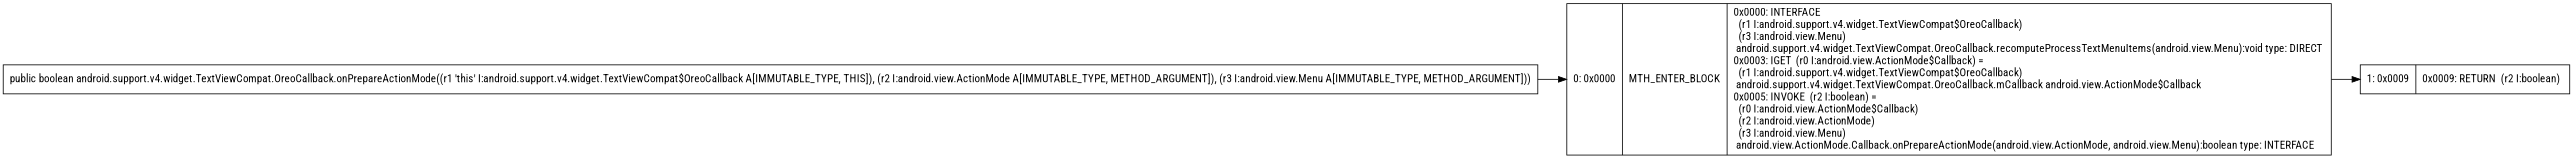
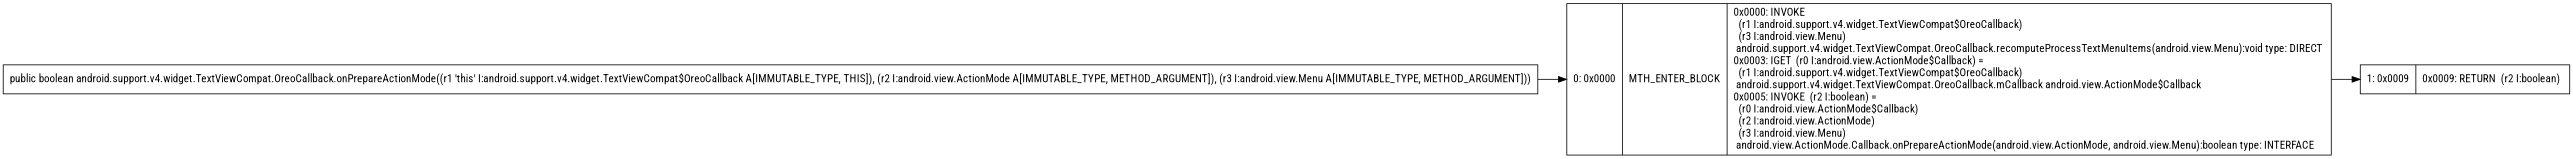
node "0: 0x0000": text "0x0000: INTERFACE" -> "0x0000: INVOKE"
